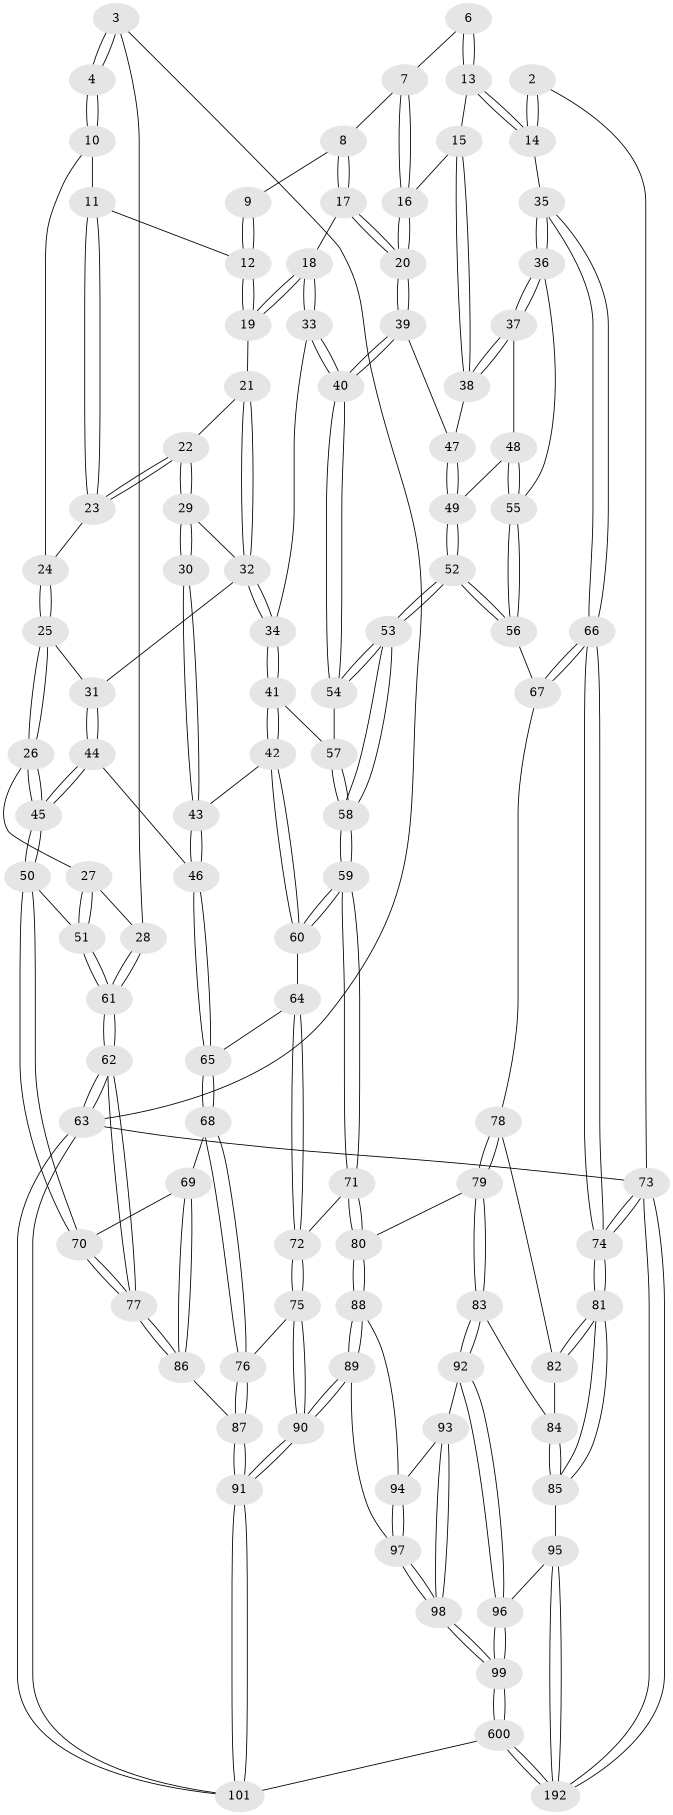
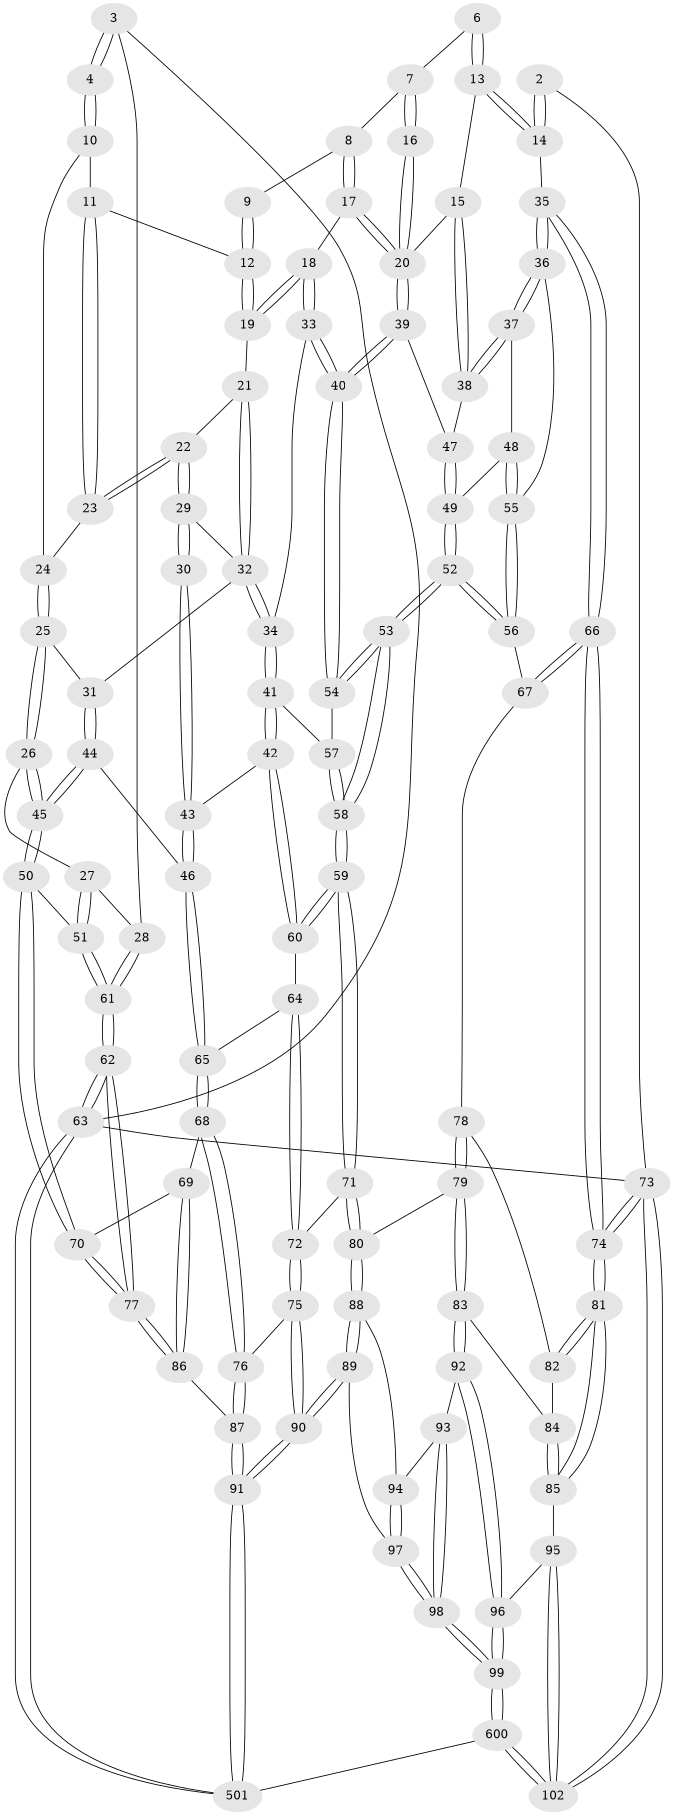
edge "15" -- "16": now "15" -- "20"
node "101": label "101" -> "501"
node "192": label "192" -> "102"
